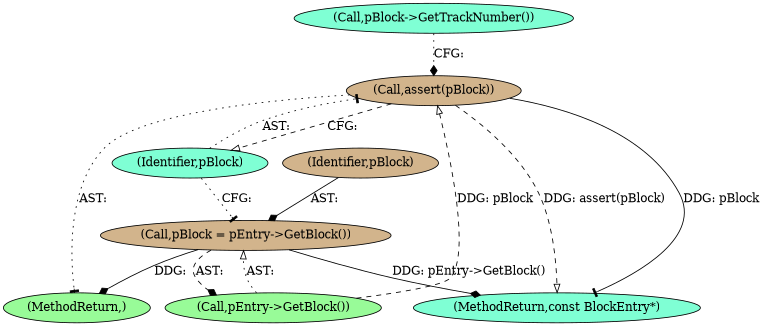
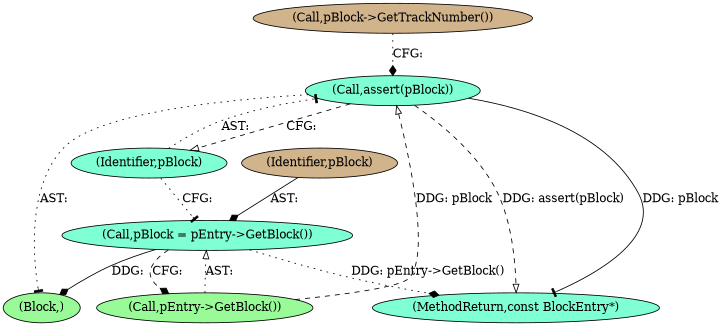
node "(Call,pBlock->GetTrackNumber())": fillcolor aquamarine -> tan
node "(Call,assert(pBlock))": fillcolor tan -> aquamarine
node "(Call,pBlock = pEntry->GetBlock())": fillcolor tan -> aquamarine
edge "(Call,pBlock = pEntry->GetBlock())" -> "(Call,pEntry->GetBlock())": label "AST: " -> "CFG: "
edge "(Call,pBlock = pEntry->GetBlock())" -> "(MethodReturn,const BlockEntry*)": style solid -> dotted
node "(MethodReturn,)": label "(MethodReturn,)" -> "(Block,)"
